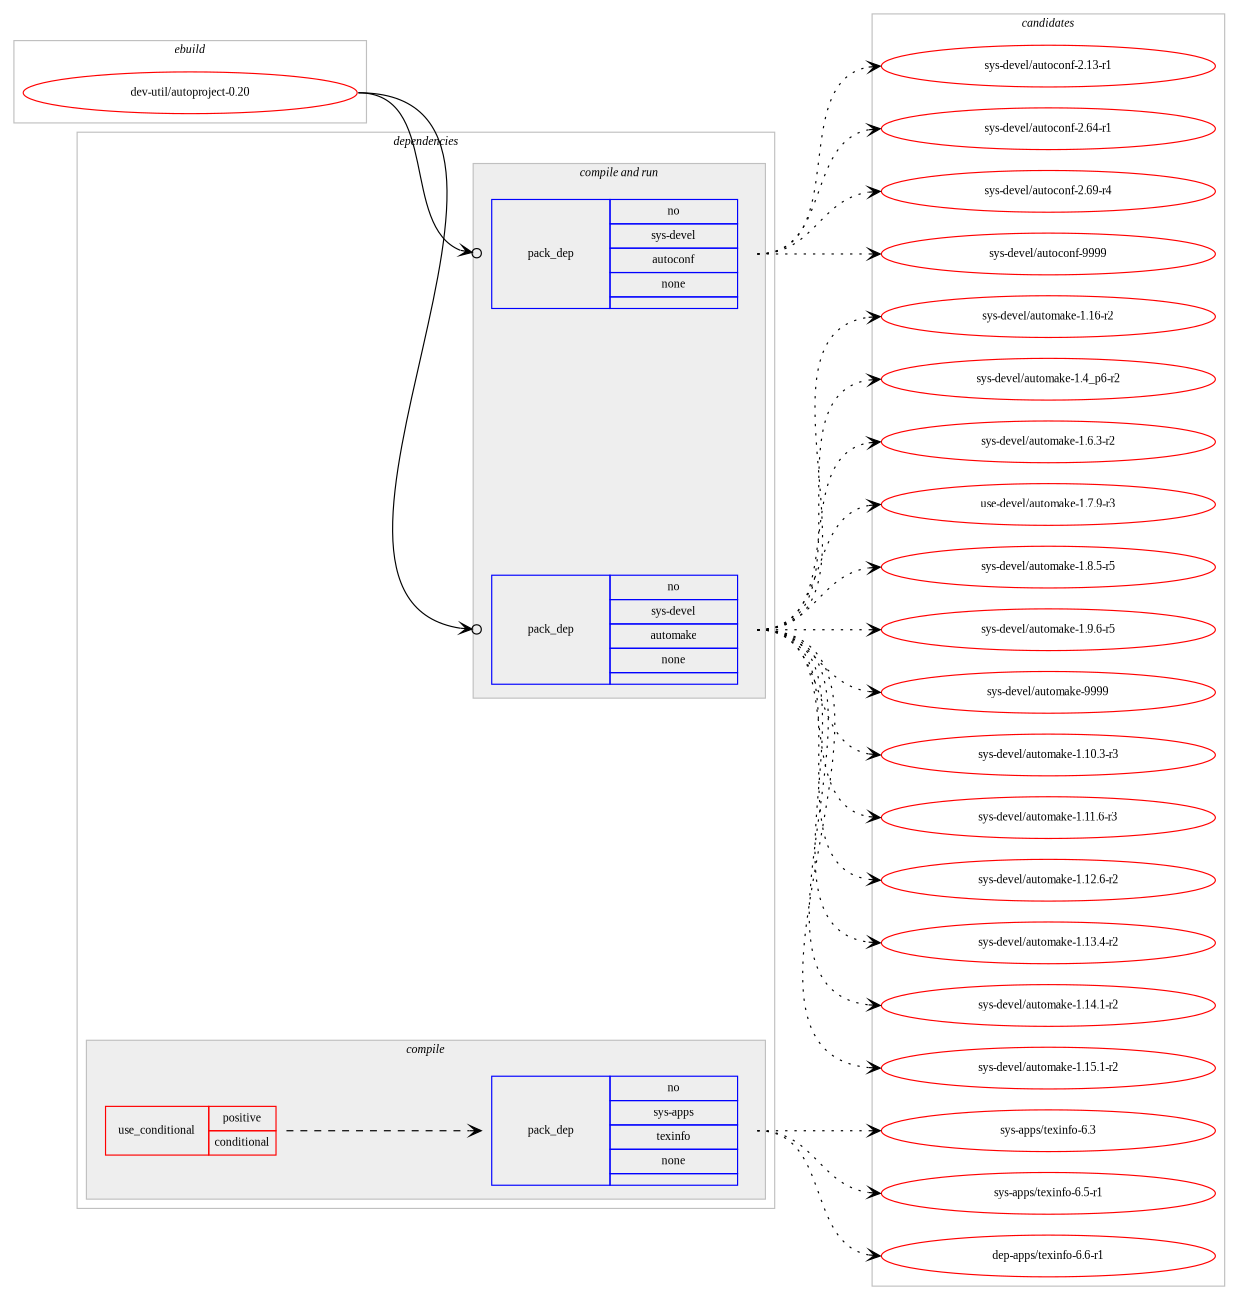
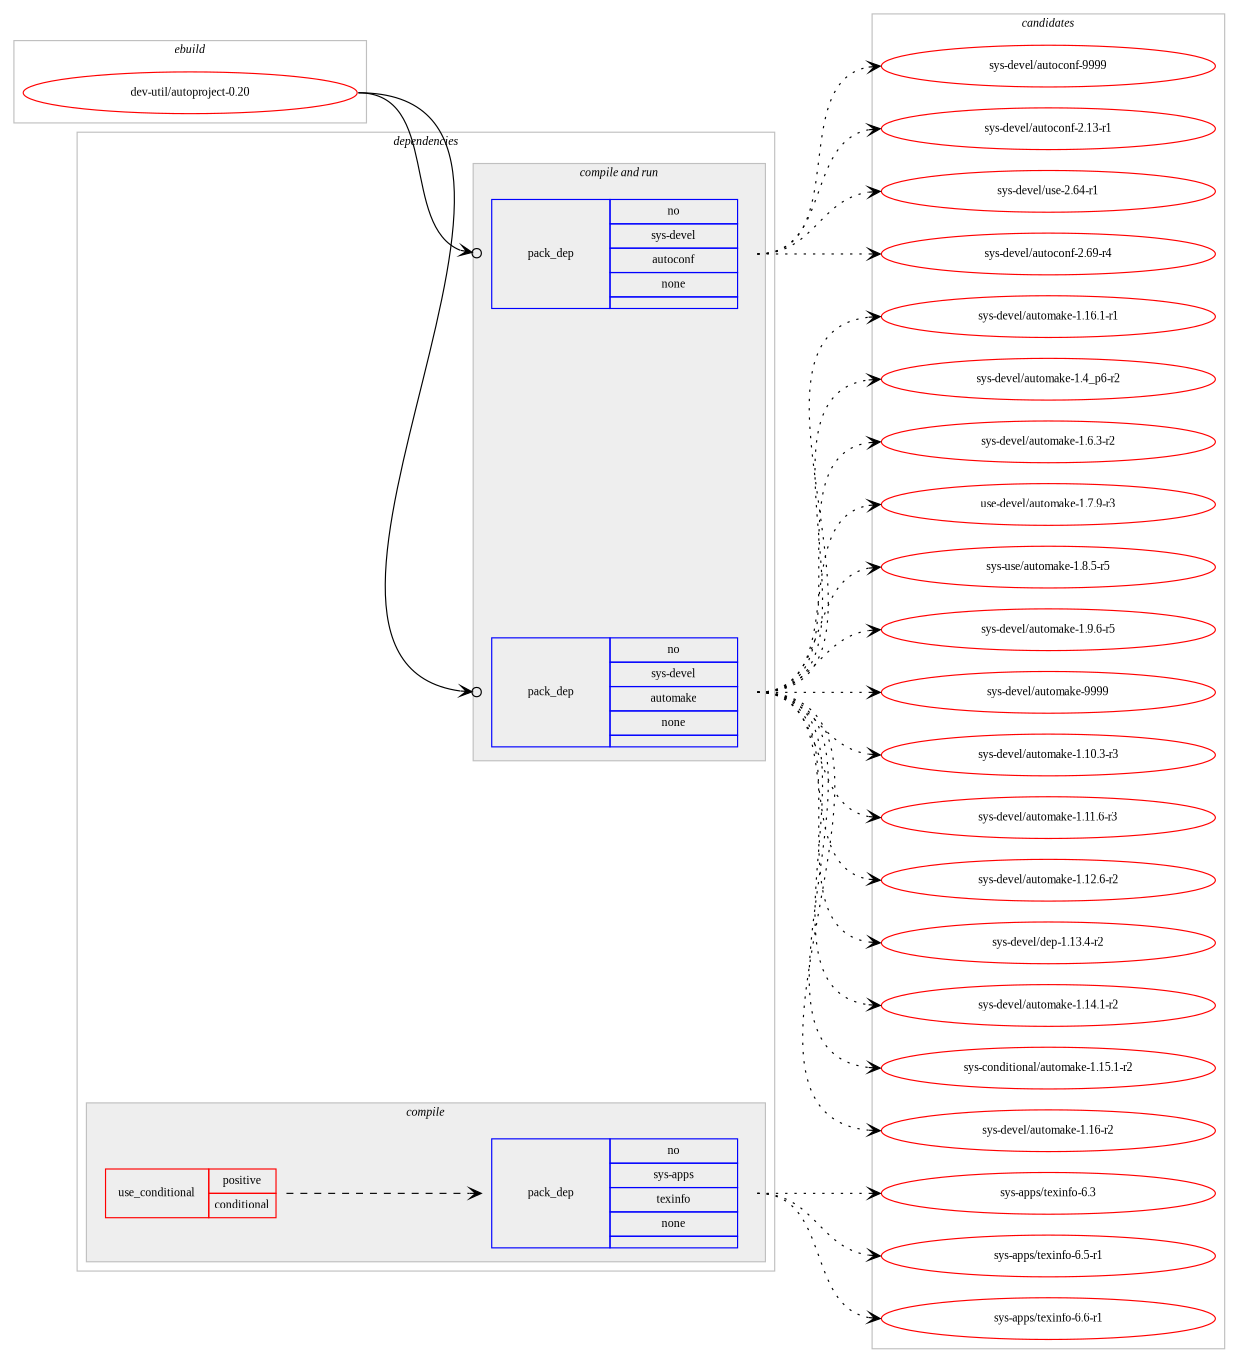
node "sys-devel/autoconf-2.64-r1": label "sys-devel/autoconf-2.64-r1" -> "sys-devel/use-2.64-r1"
node "sys-devel/automake-1.16.1-r1": added
node "sys-devel/automake-1.8.5-r5": label "sys-devel/automake-1.8.5-r5" -> "sys-use/automake-1.8.5-r5"
node "sys-devel/automake-1.13.4-r2": label "sys-devel/automake-1.13.4-r2" -> "sys-devel/dep-1.13.4-r2"
node "sys-devel/automake-1.15.1-r2": label "sys-devel/automake-1.15.1-r2" -> "sys-conditional/automake-1.15.1-r2"
node "dep-apps/texinfo-6.6-r1": label "dep-apps/texinfo-6.6-r1" -> "sys-apps/texinfo-6.6-r1"
